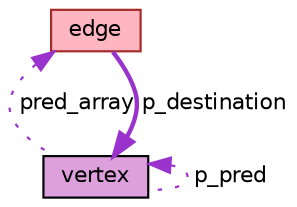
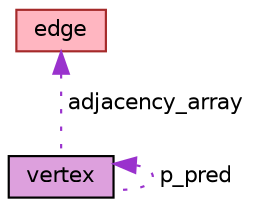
edge "edge" -> "vertex": removed, label "p_destination"
edge "vertex" -> "edge": label " pred_array" -> " adjacency_array"
